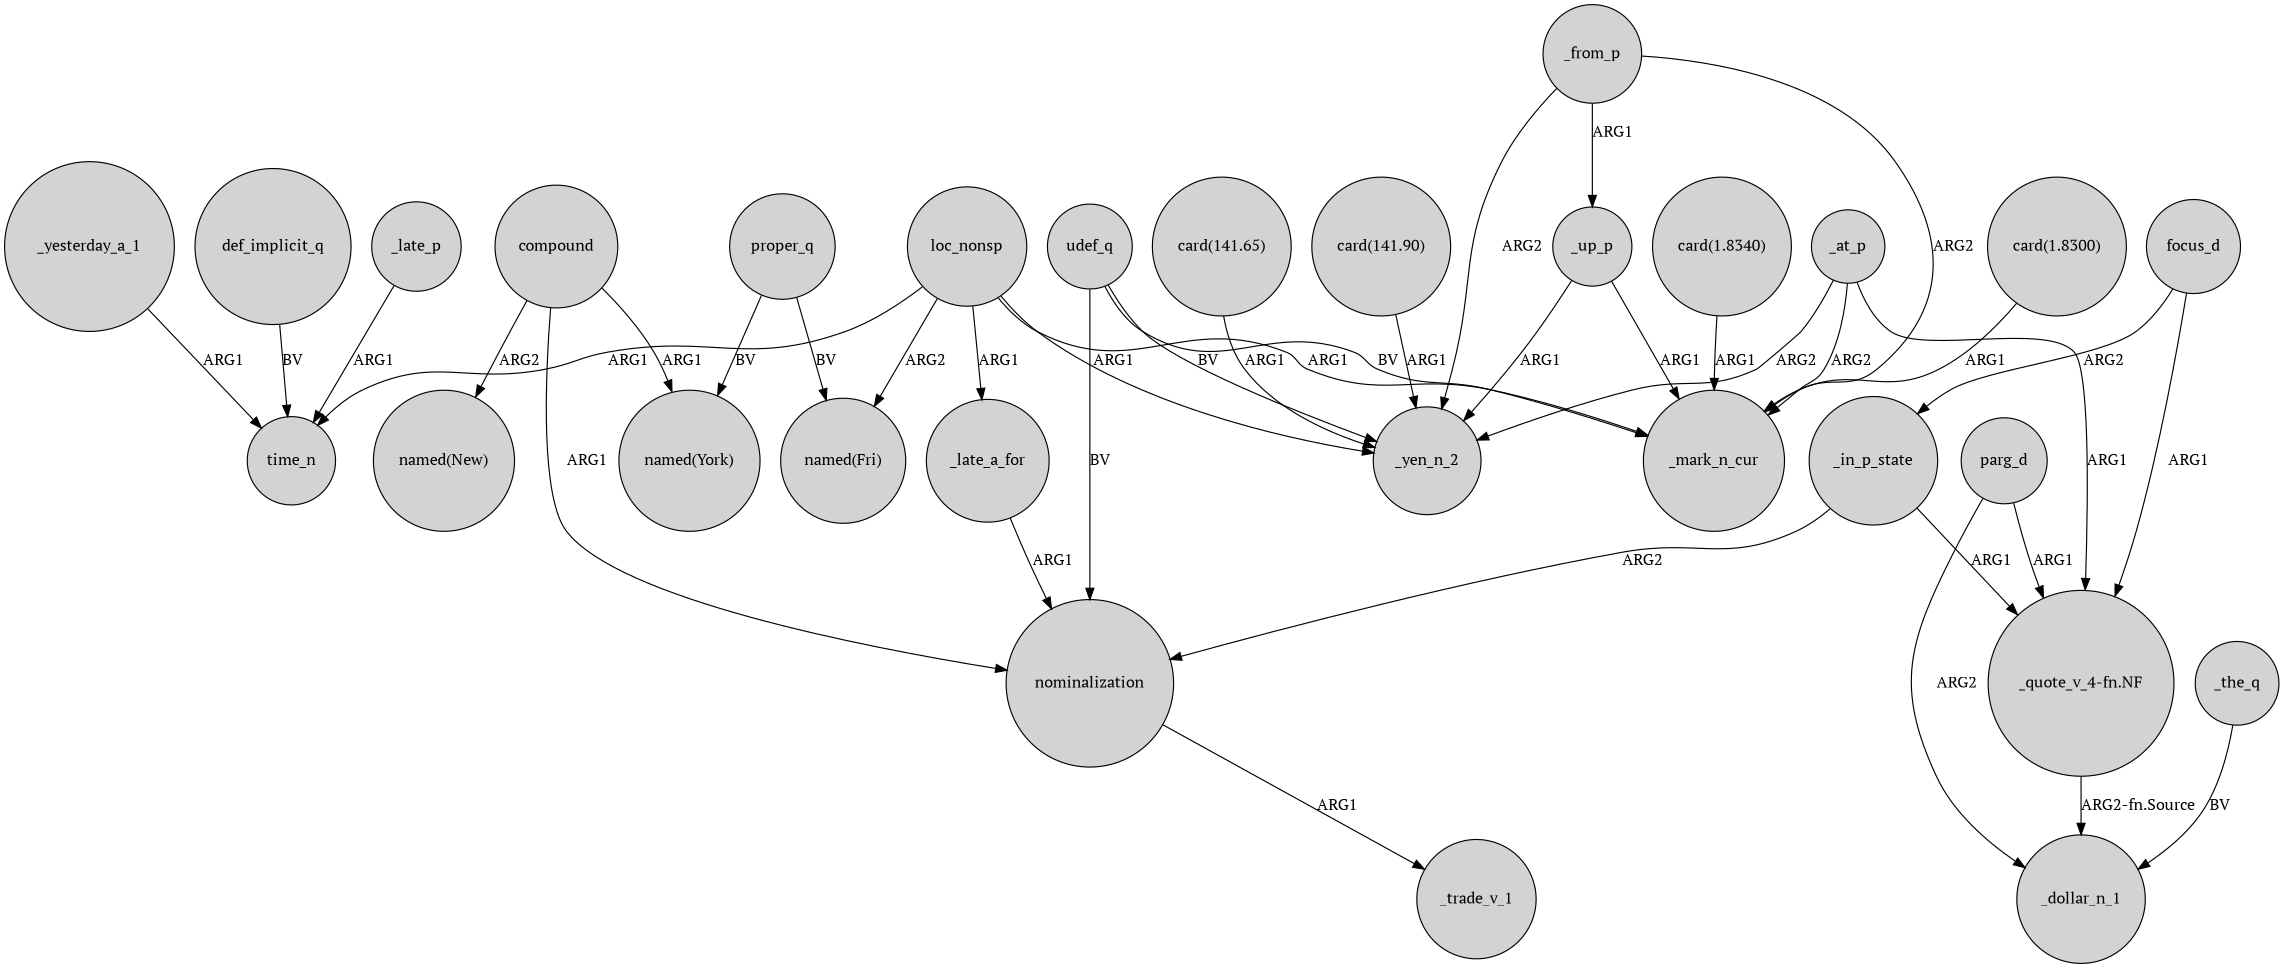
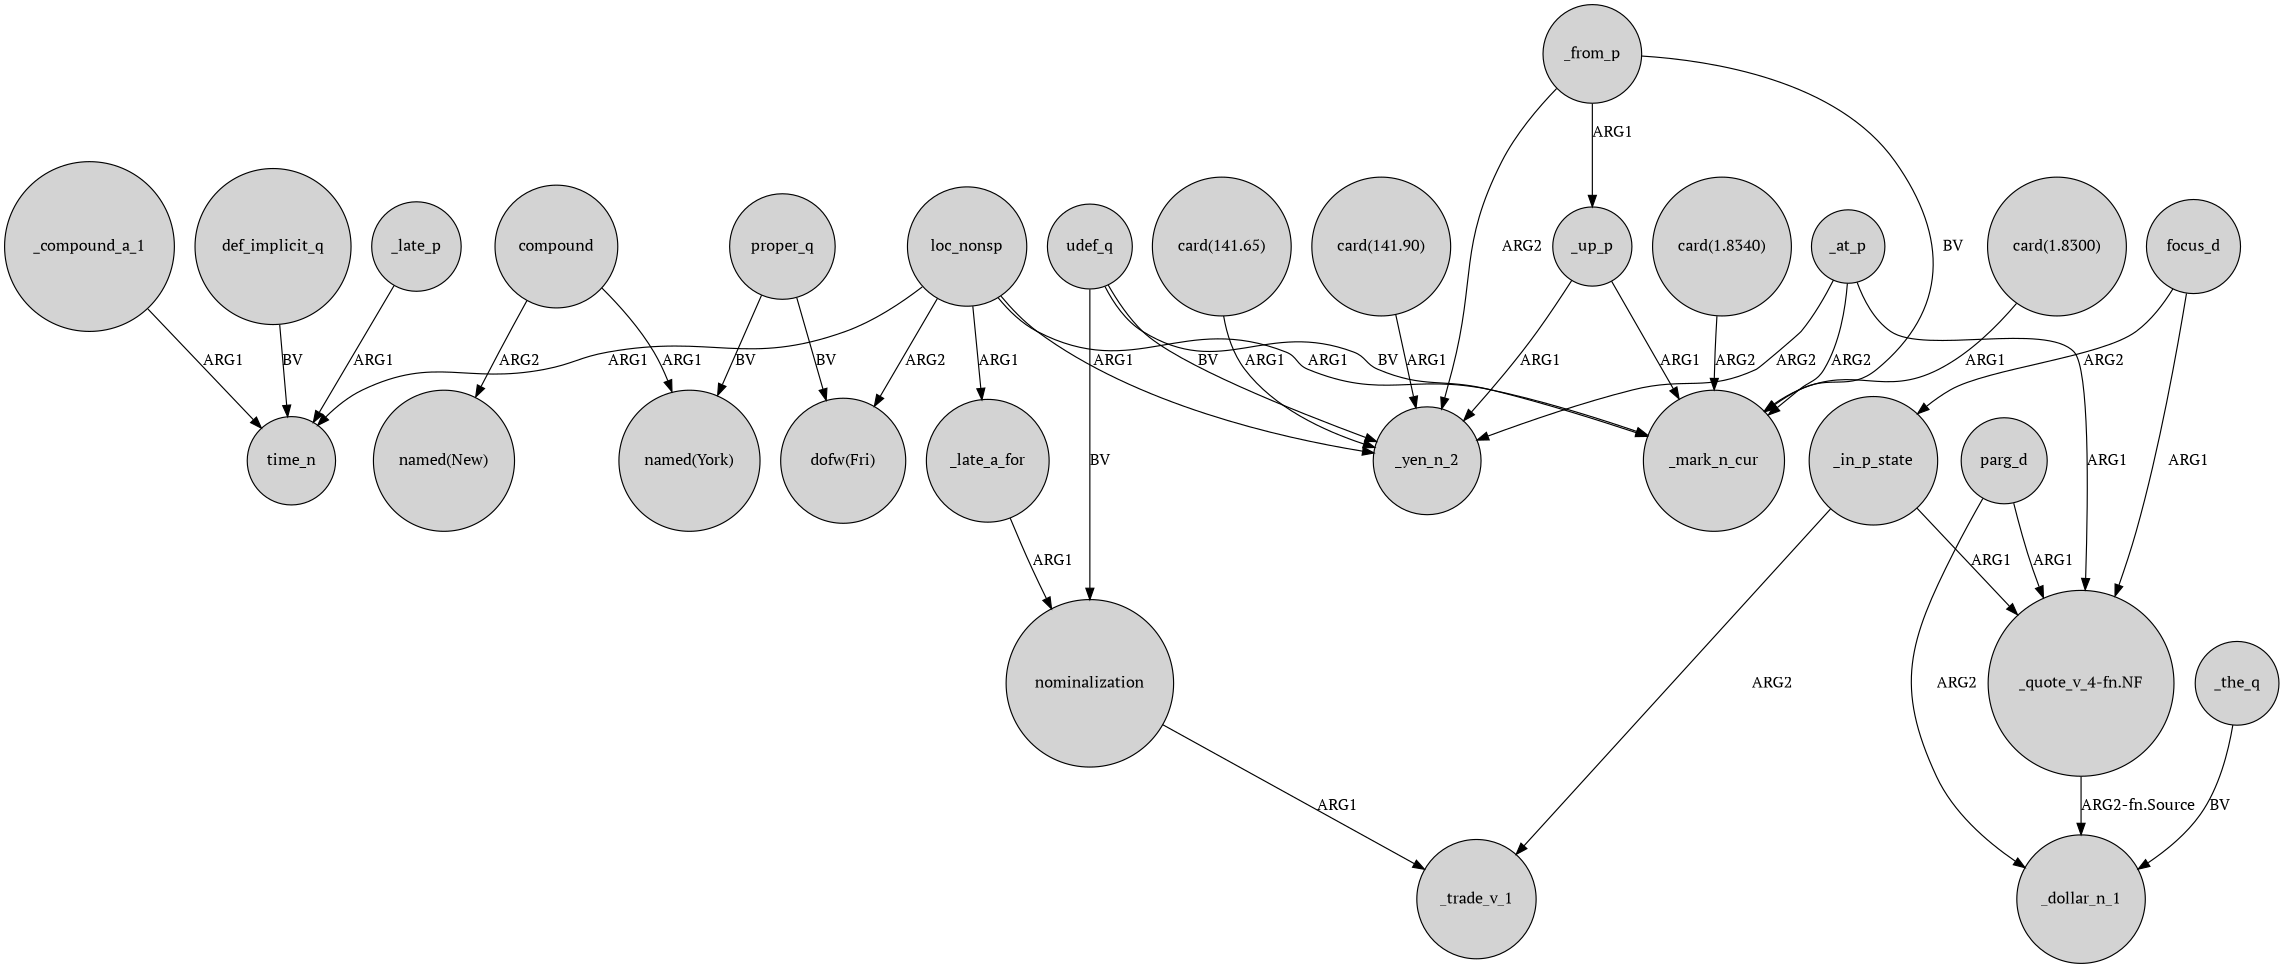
node "_yesterday_a_1": label "_yesterday_a_1" -> "_compound_a_1"
edge "_from_p" -> "_mark_n_cur": label "ARG2" -> "BV"
edge "card(1.8340)" -> "_mark_n_cur": label "ARG1" -> "ARG2"
node "named(Fri)": label "named(Fri)" -> "dofw(Fri)"
edge "_in_p_state" -> "nominalization": now "_in_p_state" -> "_trade_v_1"
edge "compound" -> "nominalization": removed, label "ARG1"
